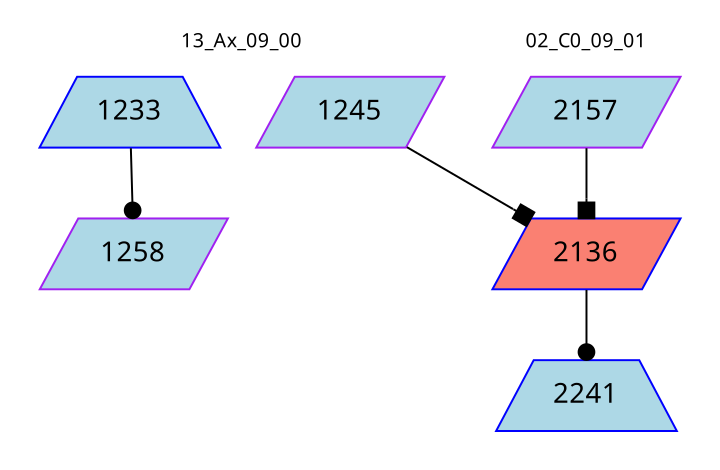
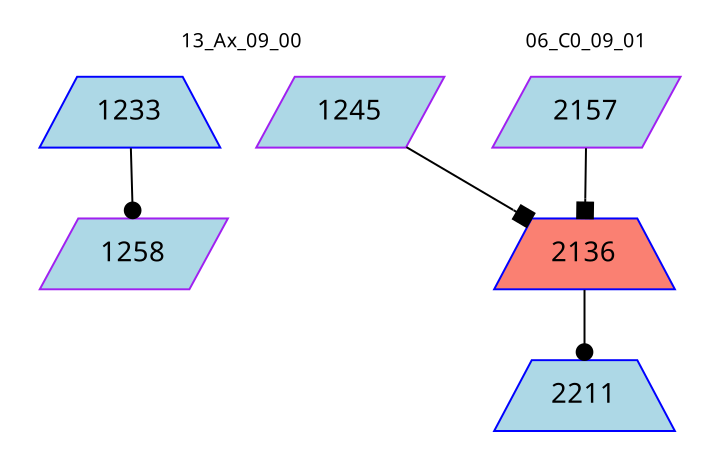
cluster "02_C0_09_01": label "02_C0_09_01" -> "06_C0_09_01"
node "2136": shape parallelogram -> trapezium
node "2241": label "2241" -> "2211"
